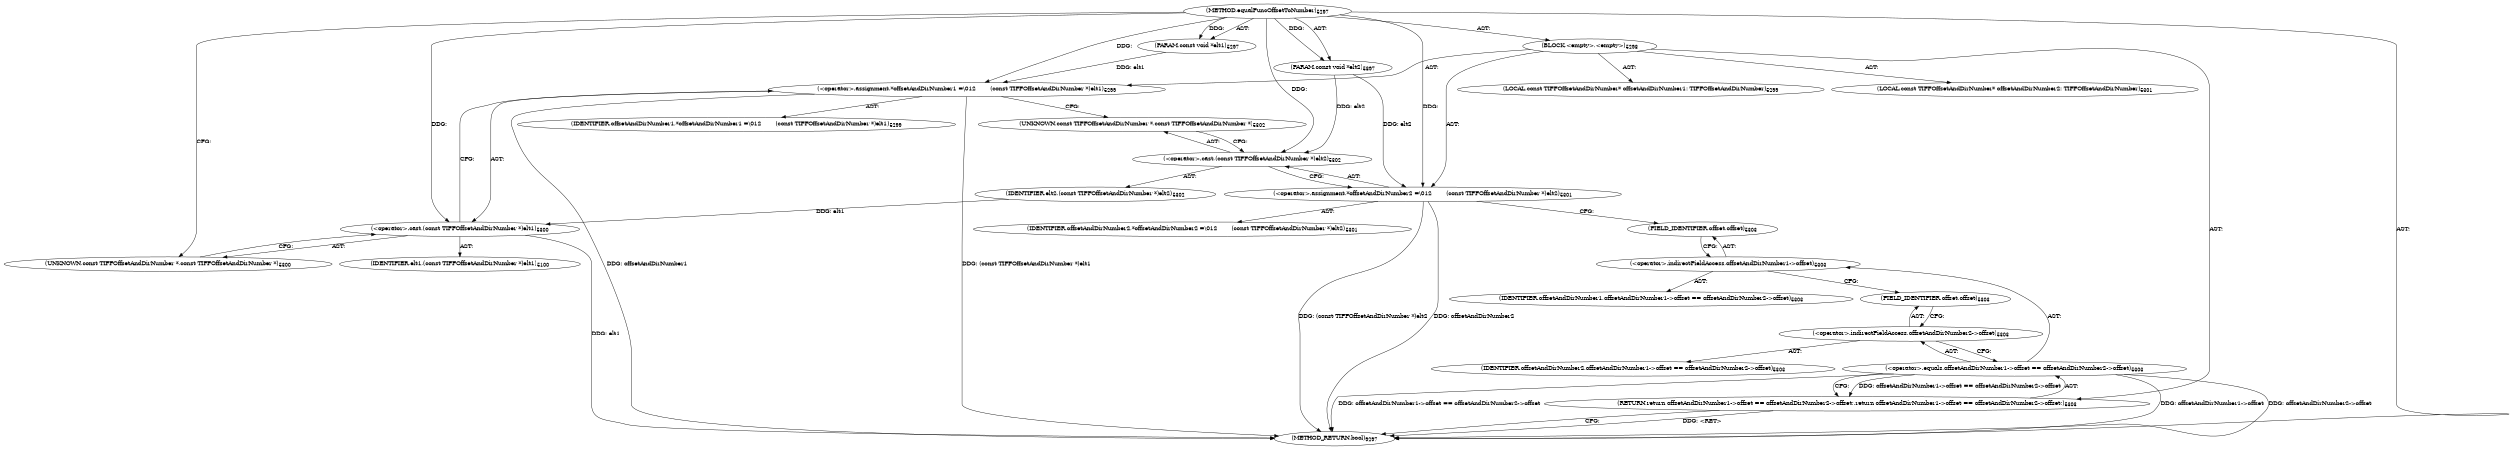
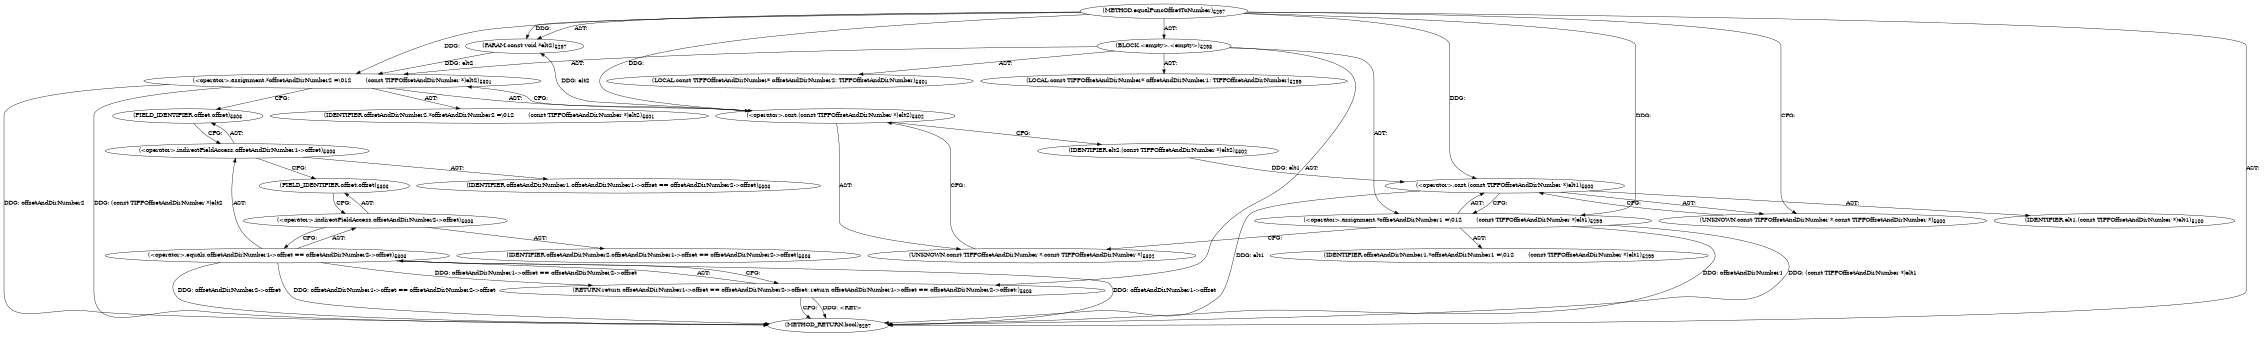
node "(PARAM,const void *elt1)": removed
node "(PARAM,const void *elt2)": text "5897" -> "5297"
edge "(PARAM,const void *elt2)" -> "(<operator>.cast,(const TIFFOffsetAndDirNumber *)elt2)": reversed
edge "(<operator>.cast,(const TIFFOffsetAndDirNumber *)elt2)" -> "(IDENTIFIER,elt2,(const TIFFOffsetAndDirNumber *)elt2)": label "AST: " -> "CFG: "
